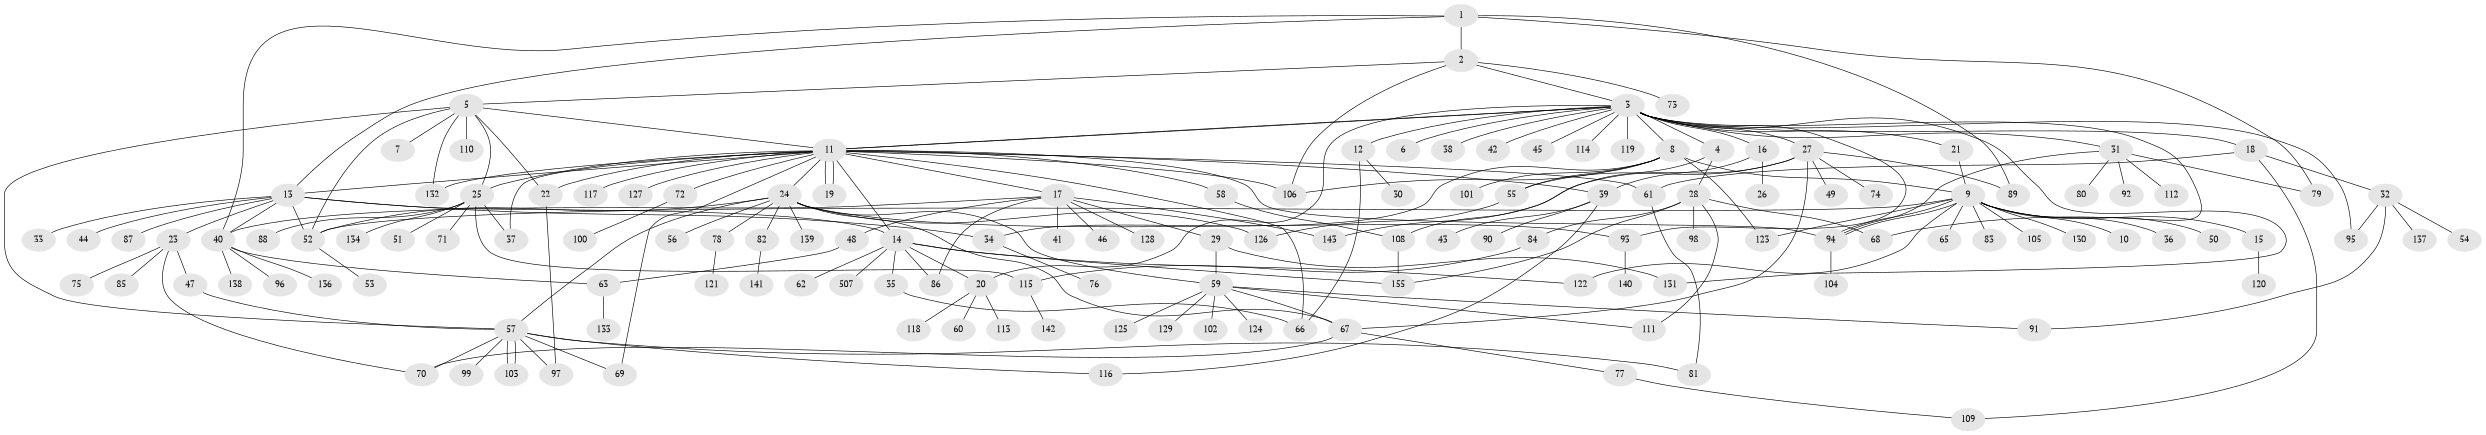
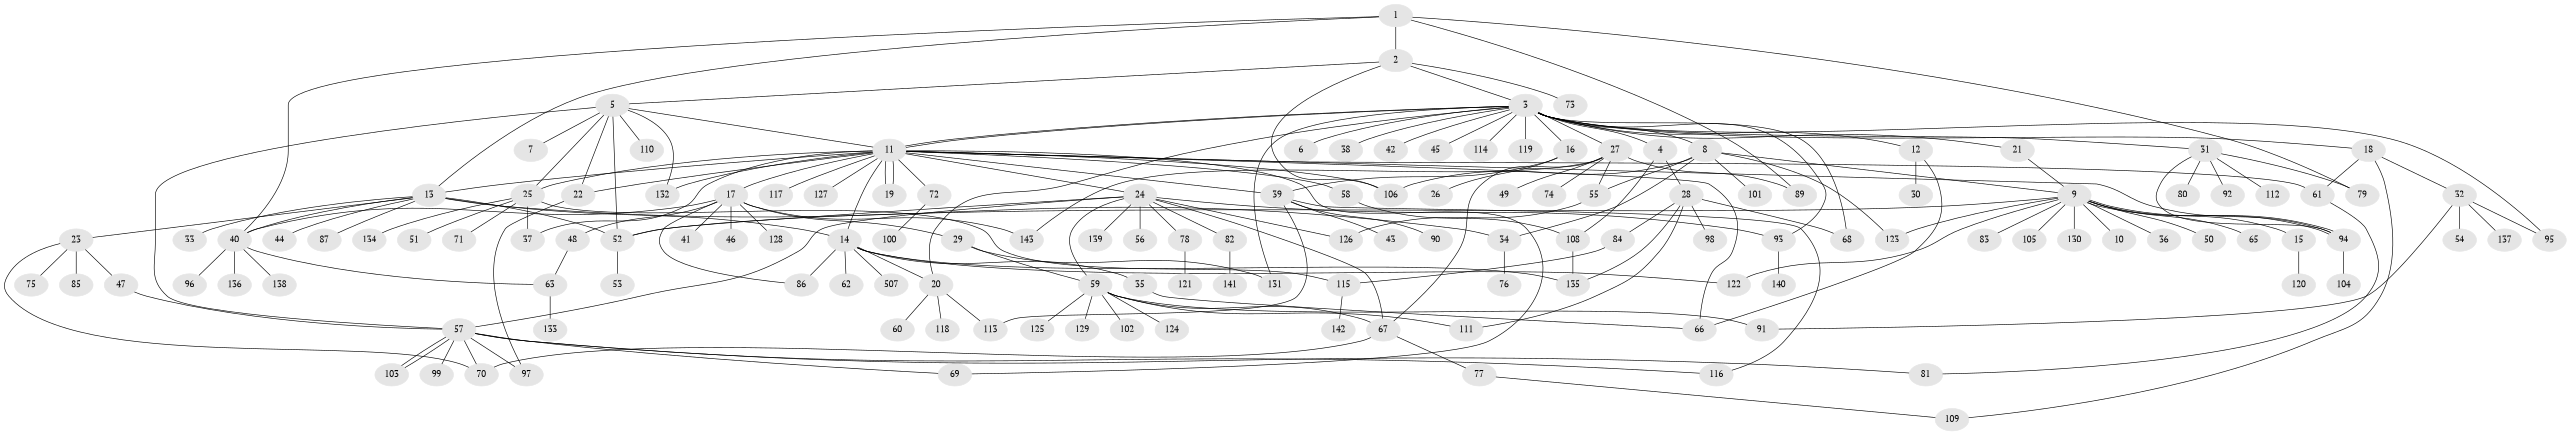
node "88": removed
node "155": label "155" -> "135"
edge "39" -- "113": added
